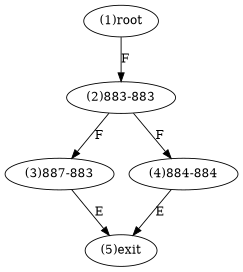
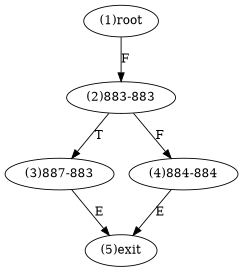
edge "(2)883-883" -> "(3)887-883": label "F" -> "T"
